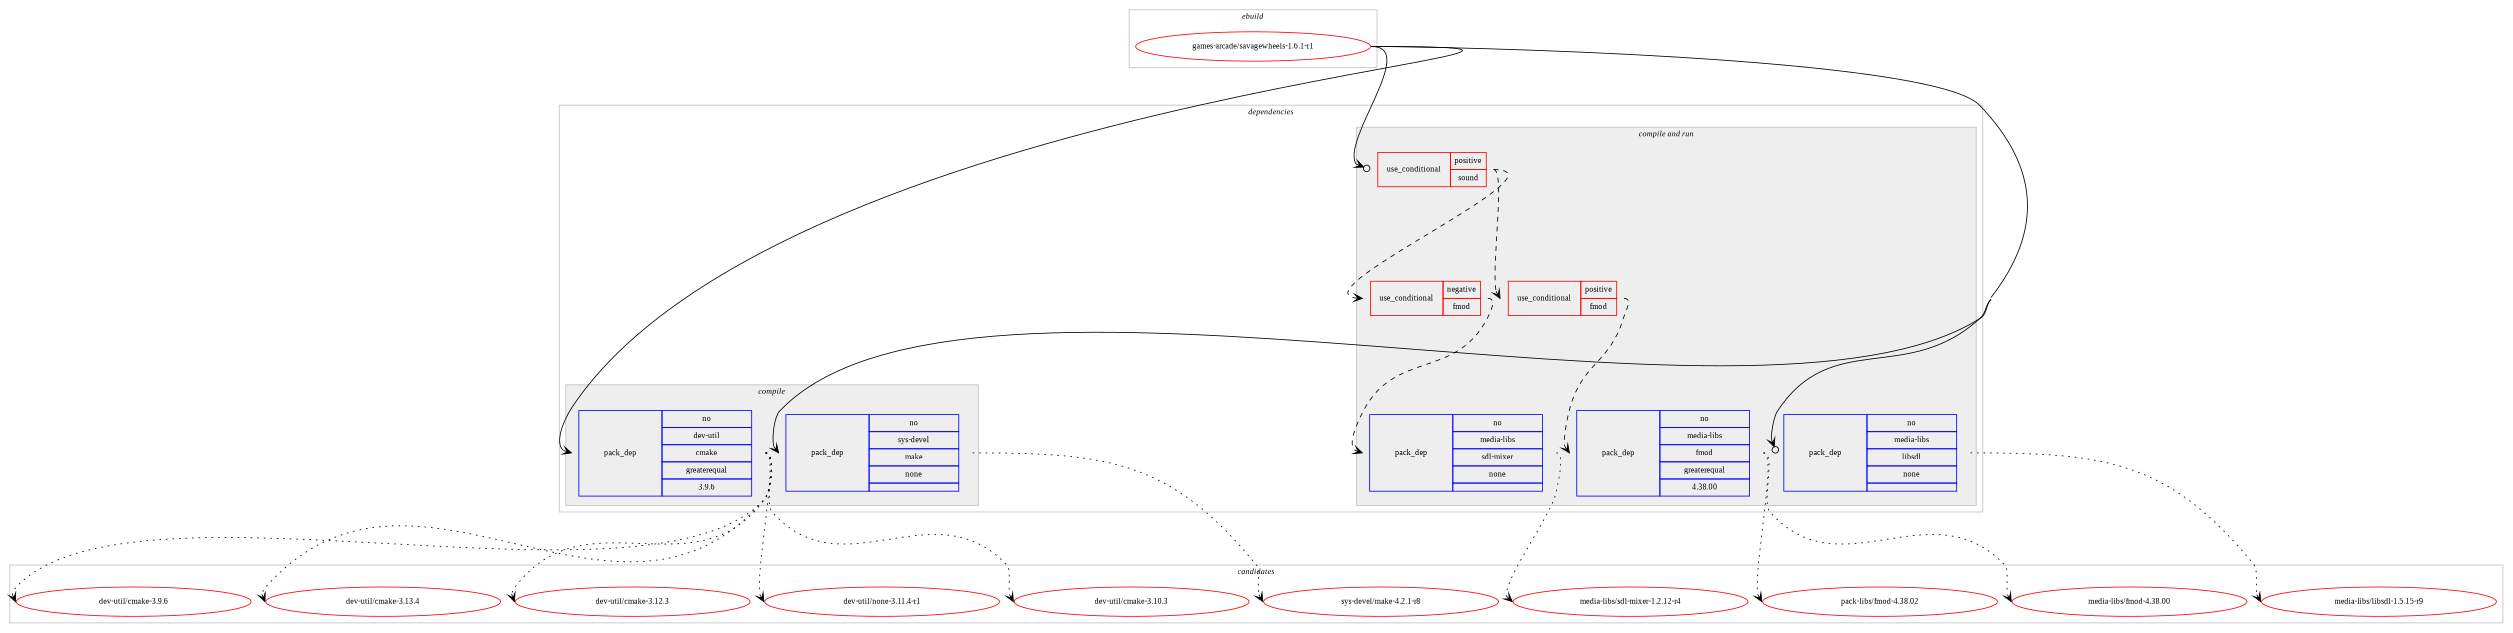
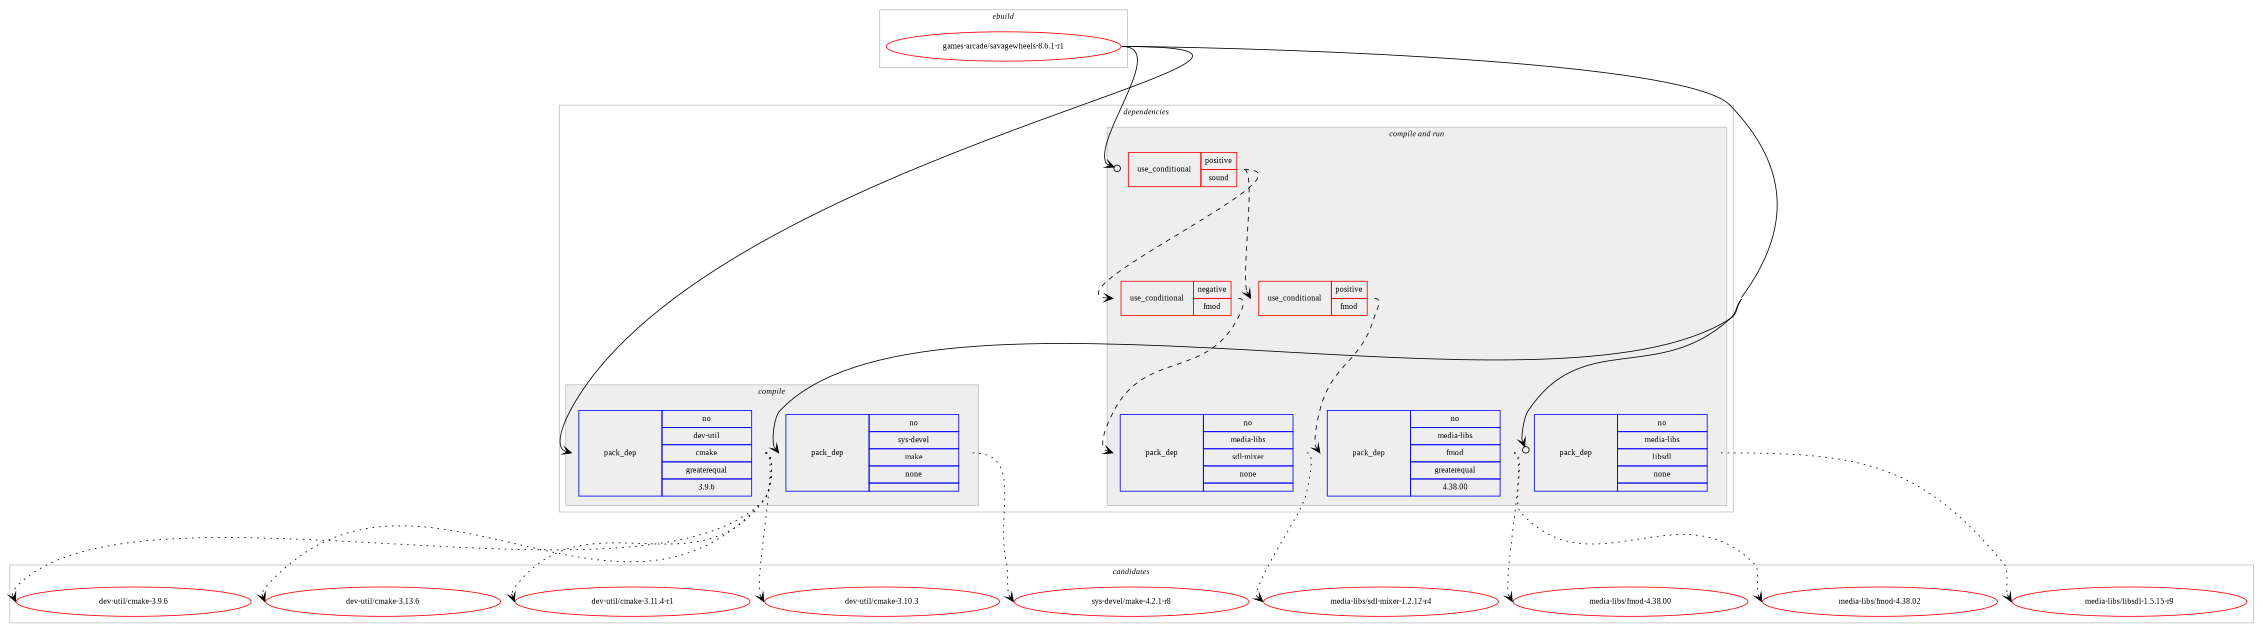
node "games-arcade/savagewheels-1.6.1-r1": label "games-arcade/savagewheels-1.6.1-r1" -> "games-arcade/savagewheels-8.6.1-r1"
node "dev-util/cmake-3.13.4": label "dev-util/cmake-3.13.4" -> "dev-util/cmake-3.13.6"
node "dev-util/cmake-3.12.3": removed
node "dev-util/none-3.11.4-r1": label "dev-util/none-3.11.4-r1" -> "dev-util/cmake-3.11.4-r1"
node "pack-libs/fmod-4.38.02": label "pack-libs/fmod-4.38.02" -> "media-libs/fmod-4.38.02"
